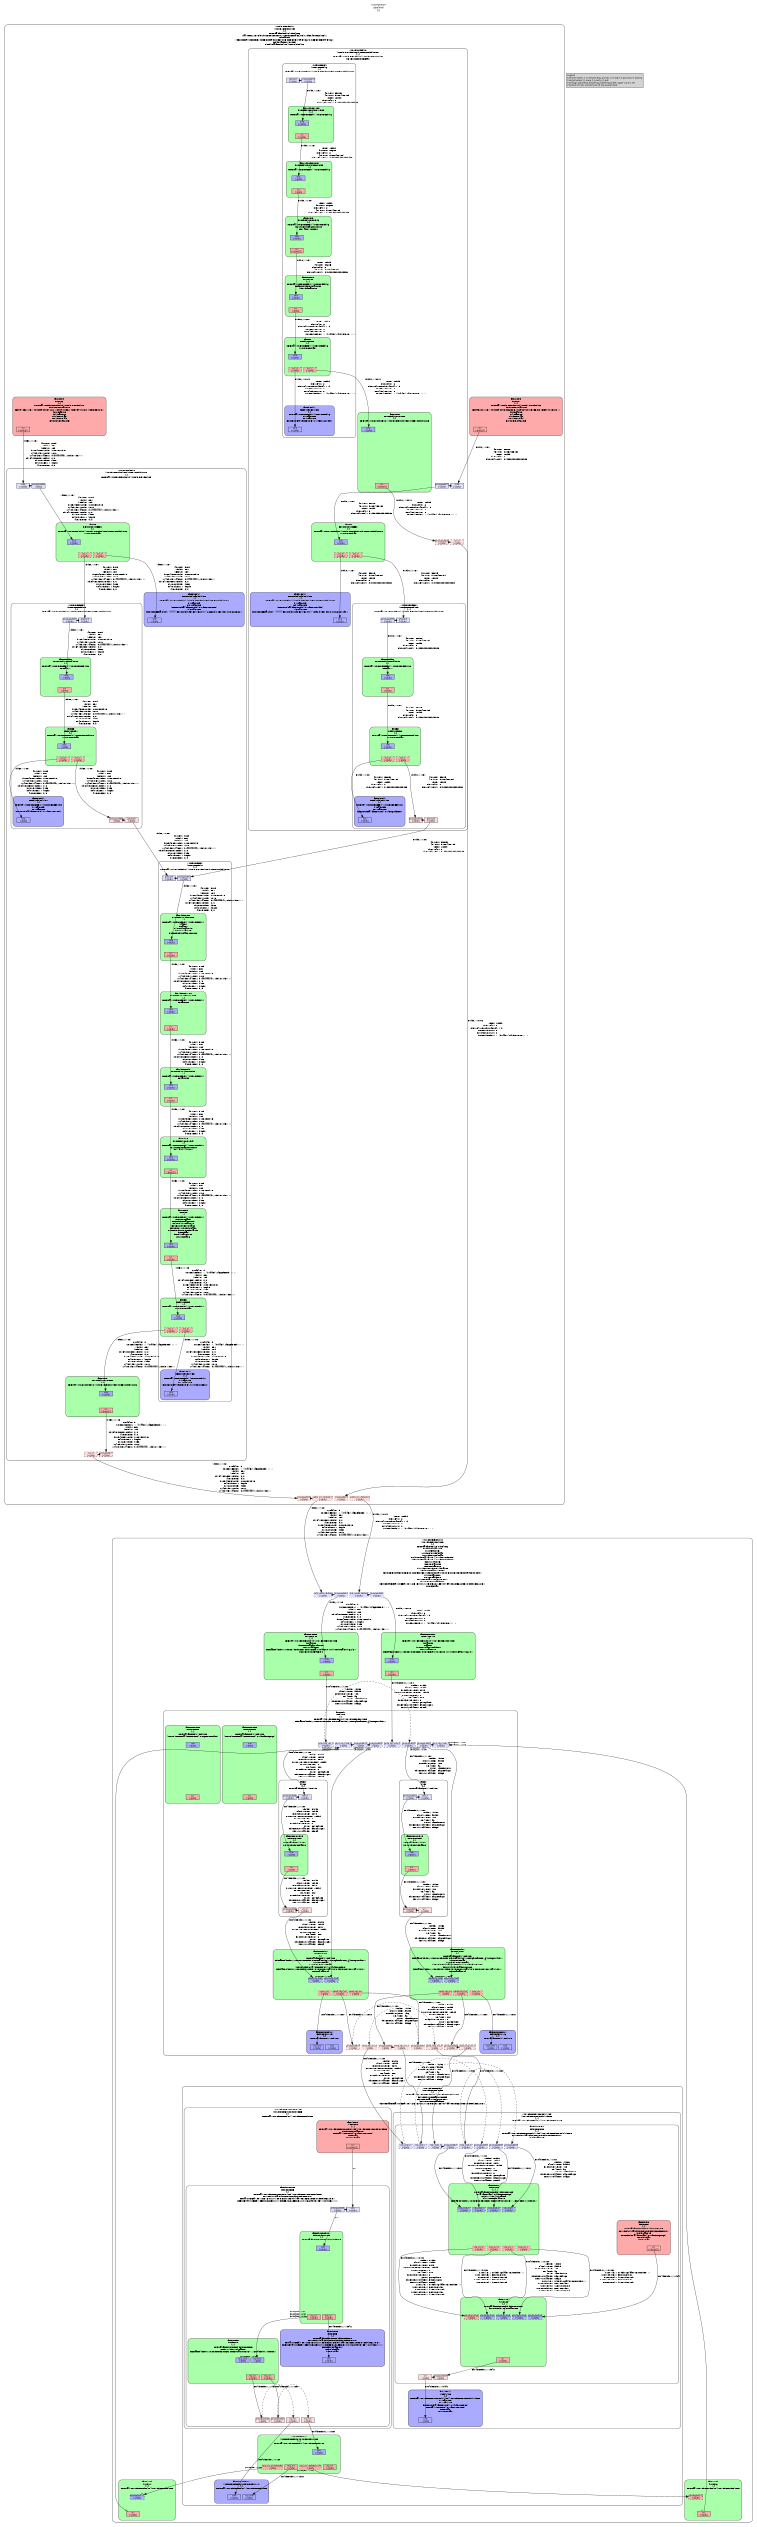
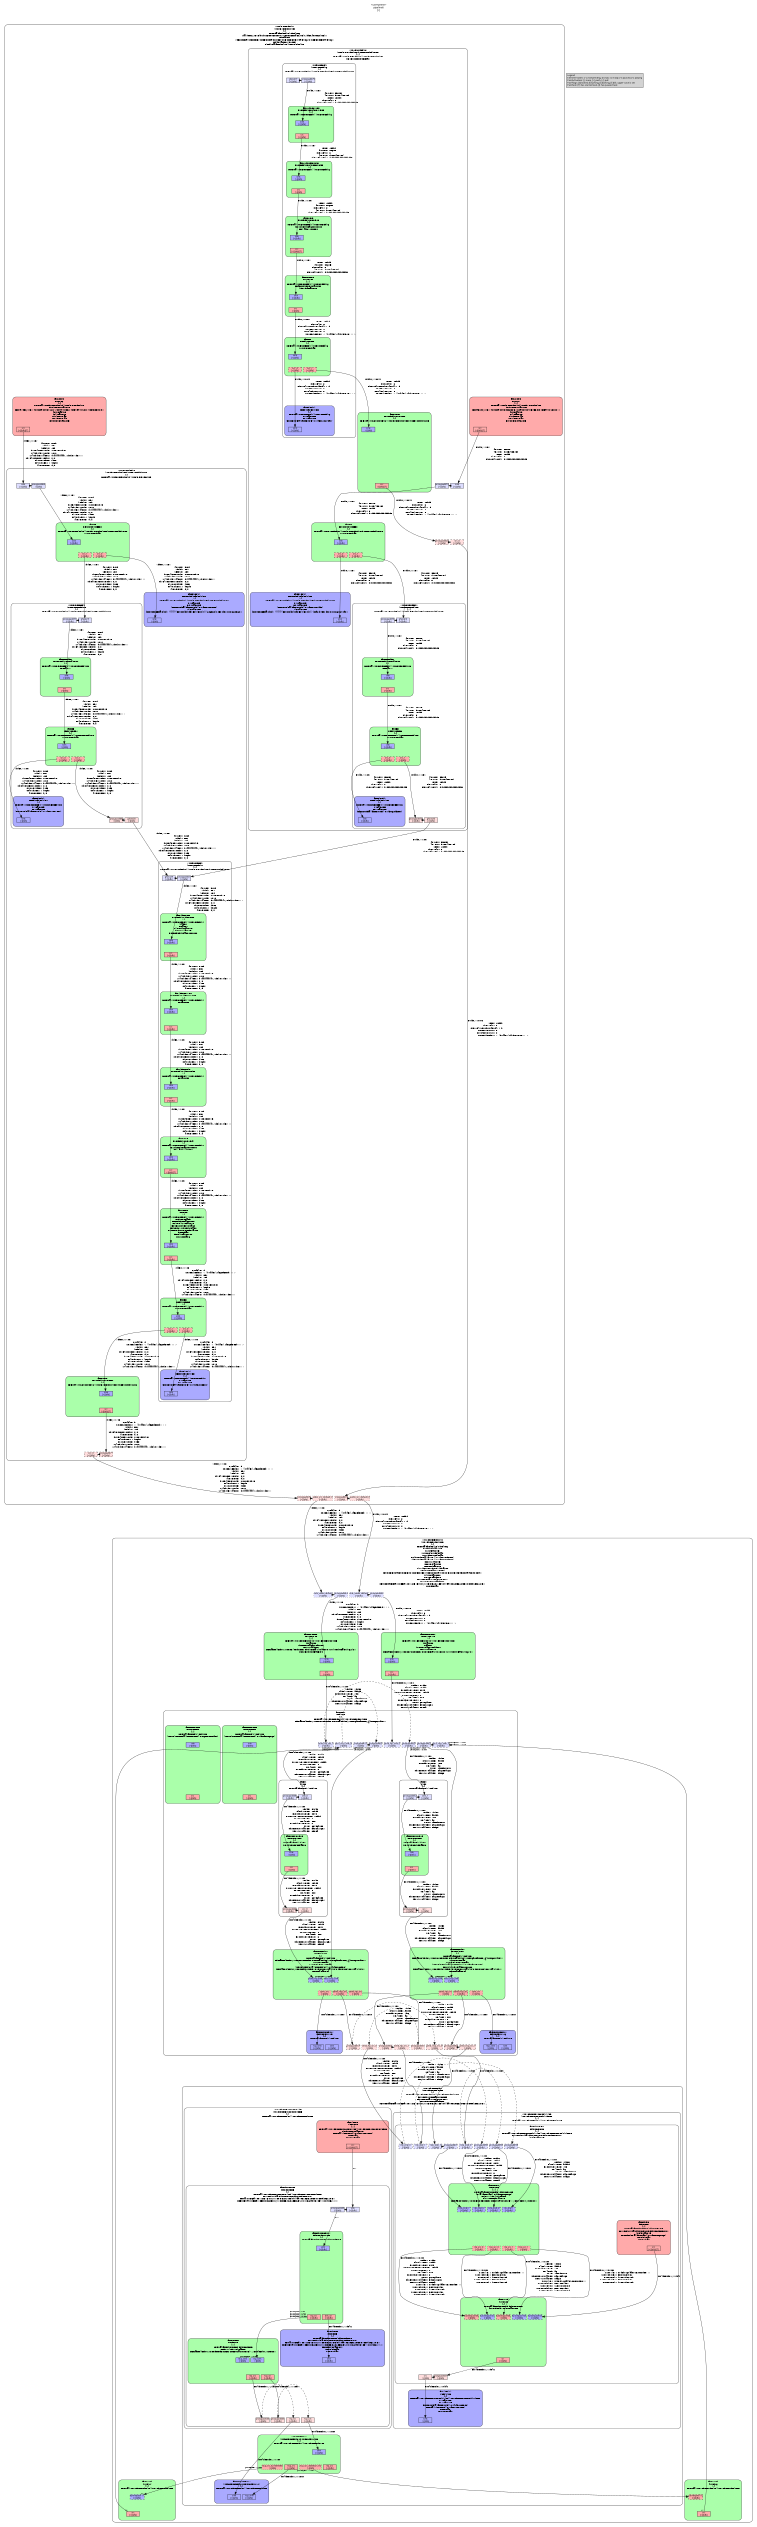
edge "proxypad474 [>][bfb]" -> "audio_src_default_0 [>][bfb]": added
edge "recv_rtcp_sink_0 [>][bfb]" -> "proxypad451 [>][bfb]": now "recv_rtcp_sink_0 [>][bfb]" -> "proxypad483 [>][bfb]"
node "funnelpad108 [>][bfb]": fillcolor #aaaaff -> #ffaaaa
